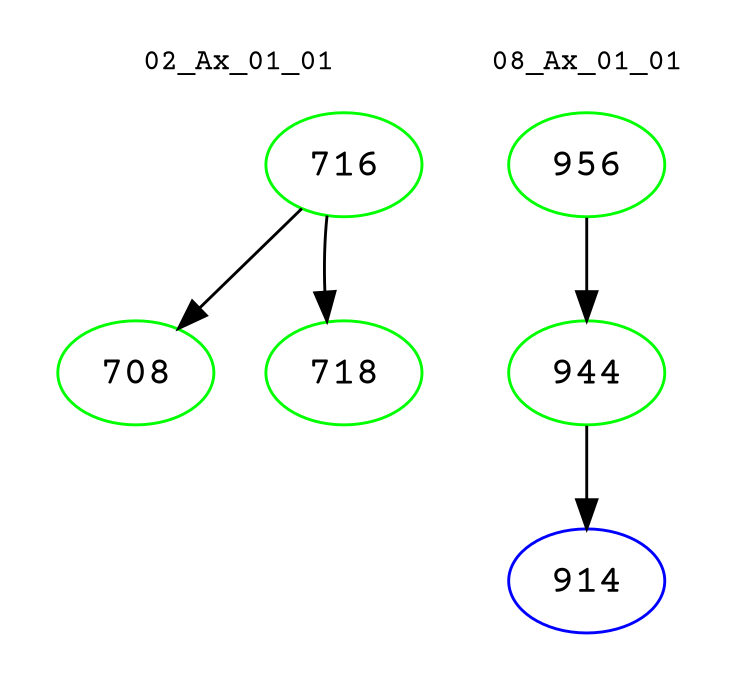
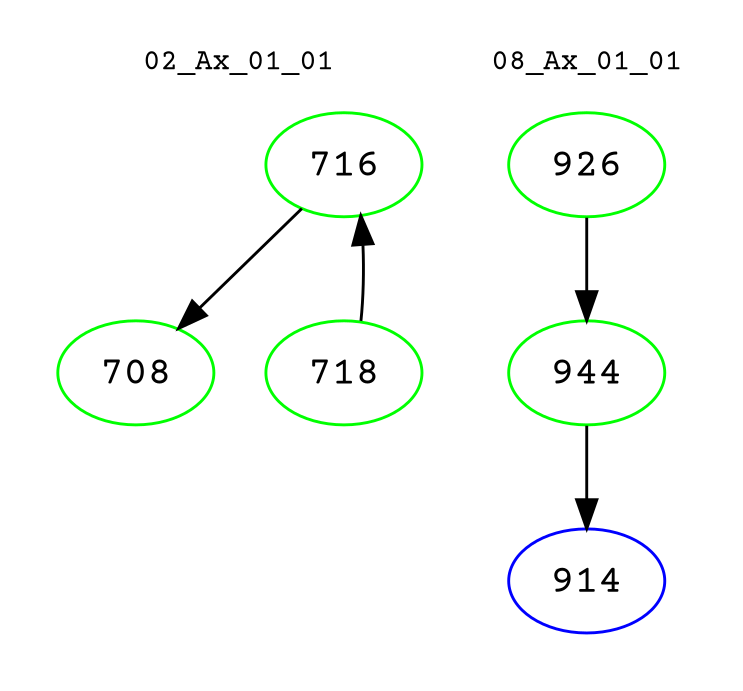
node "956": label "956" -> "926"
edge "716" -> "718": reversed
